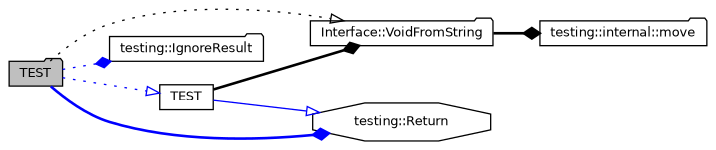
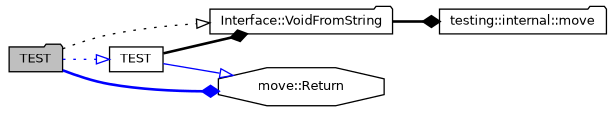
node "testing::IgnoreResult": removed
node "testing::Return": label "testing::Return" -> "move::Return"
